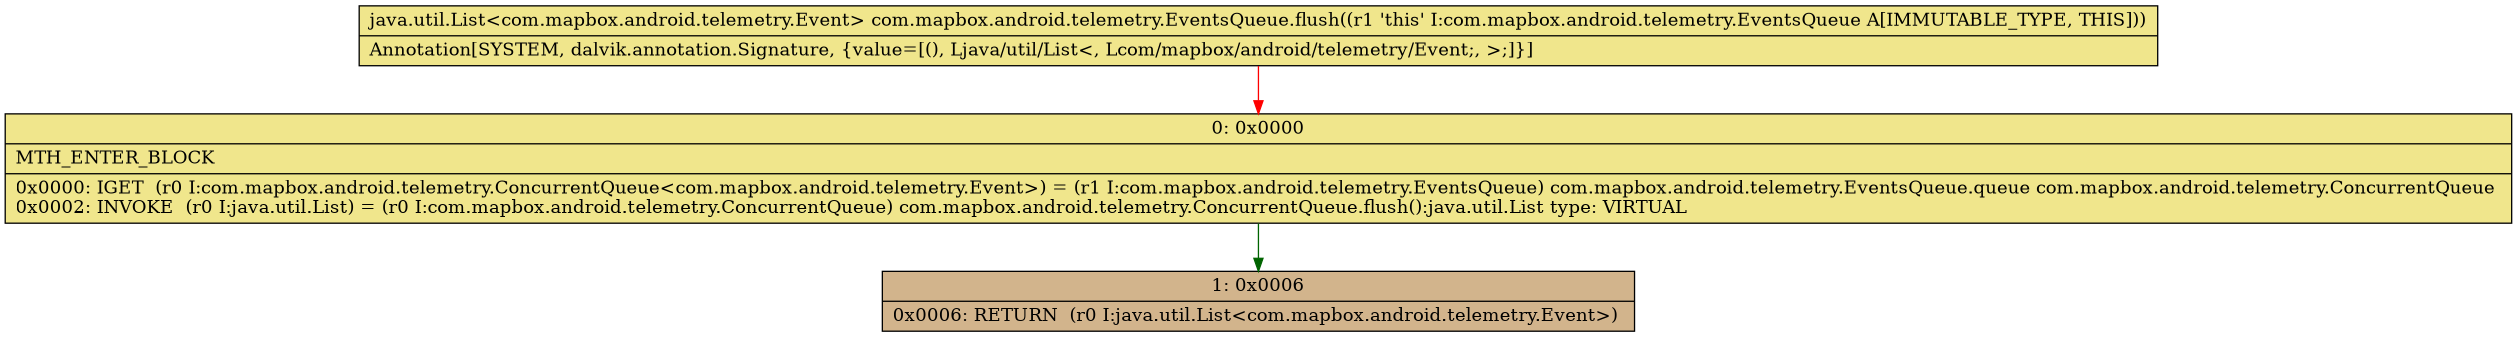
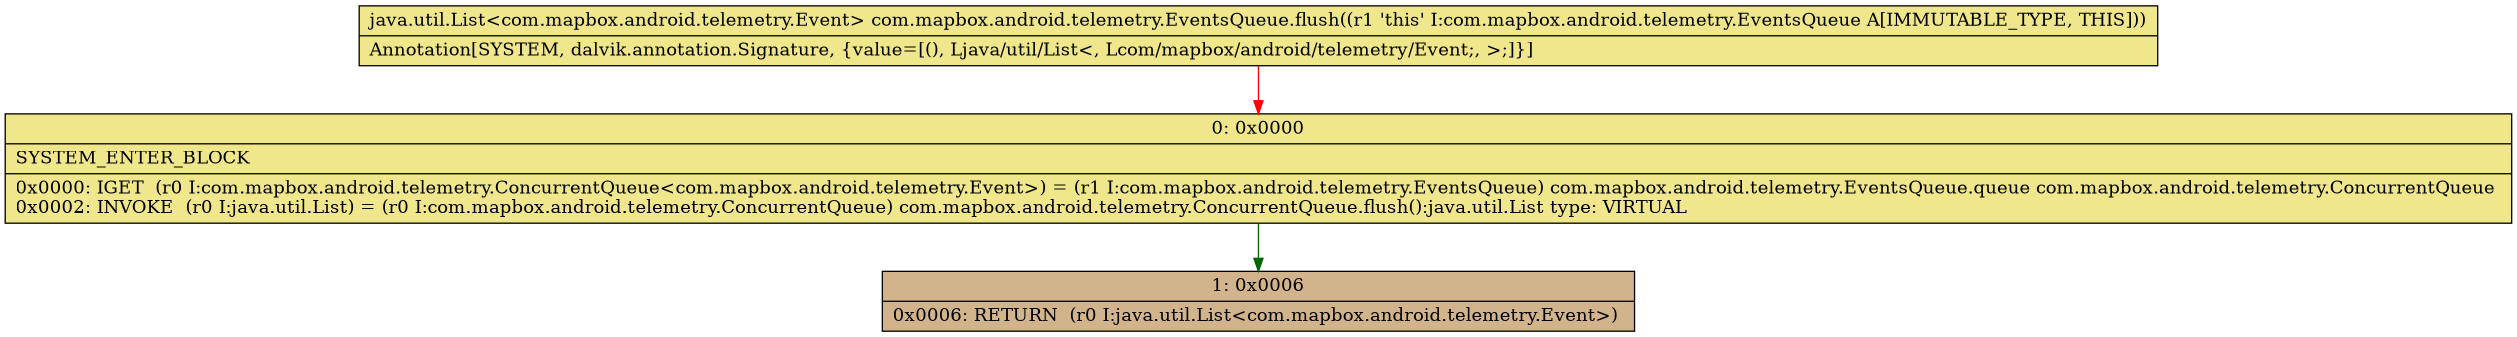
node "0: 0x0000": text "MTH_ENTER_BLOCK" -> "SYSTEM_ENTER_BLOCK"
